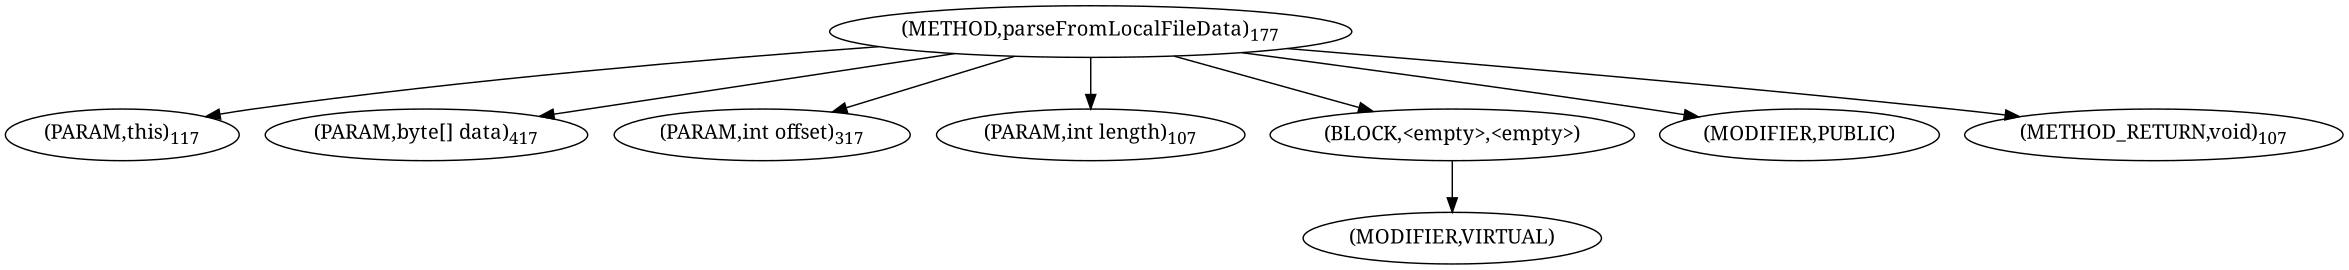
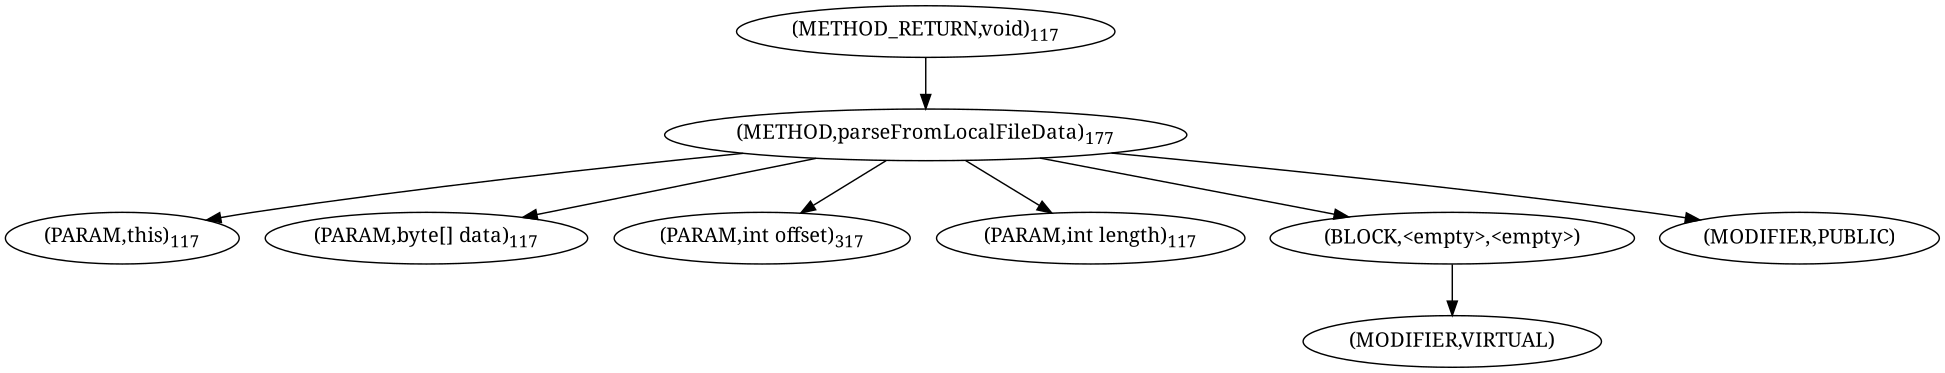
edge "(METHOD,parseFromLocalFileData)" -> "(METHOD_RETURN,void)": reversed
node "(PARAM,byte[] data)": text "417" -> "117"
node "(PARAM,int length)": text "107" -> "117"
node "(METHOD_RETURN,void)": text "107" -> "117"
